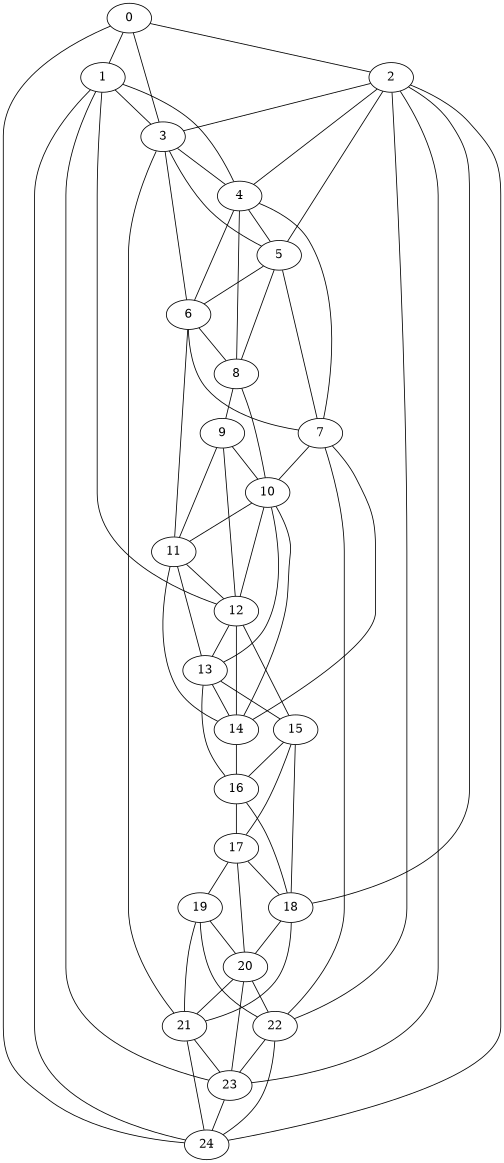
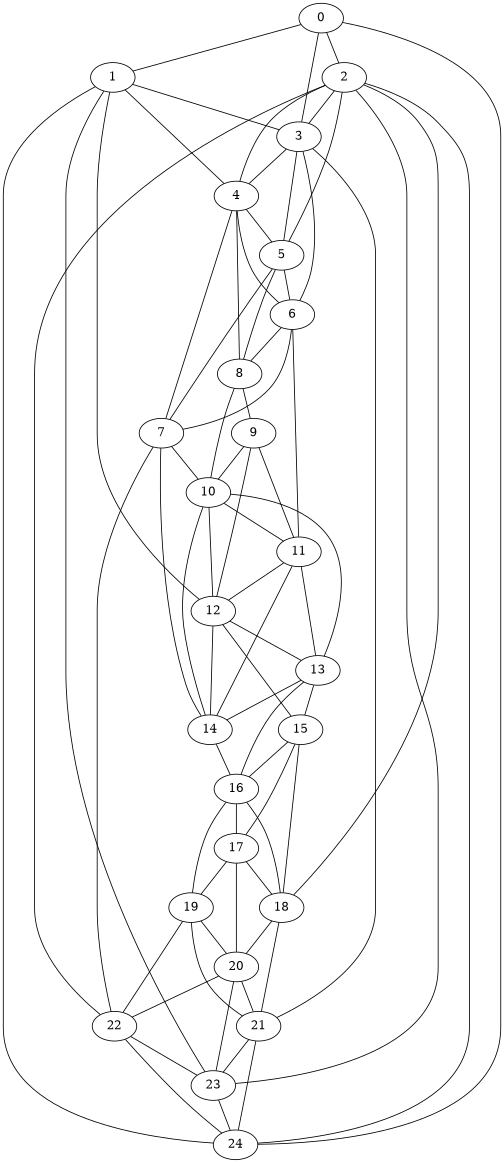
edge "16" -- "19": added
